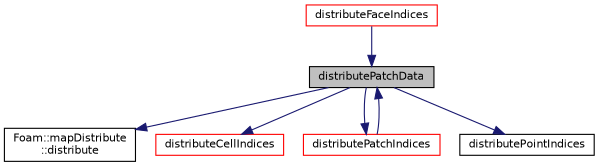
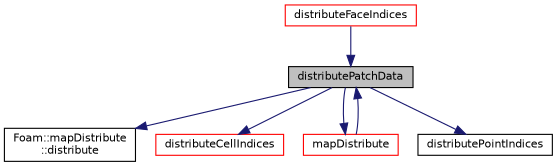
node "distributePatchIndices": label "distributePatchIndices" -> "mapDistribute"
